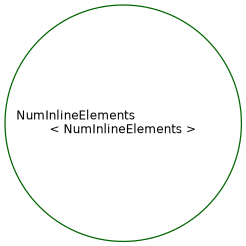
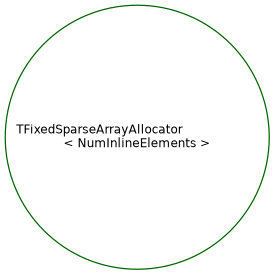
node "NumInlineElements < NumInlineElements >": label "NumInlineElements < NumInlineElements >" -> "TFixedSparseArrayAllocator < NumInlineElements >"
